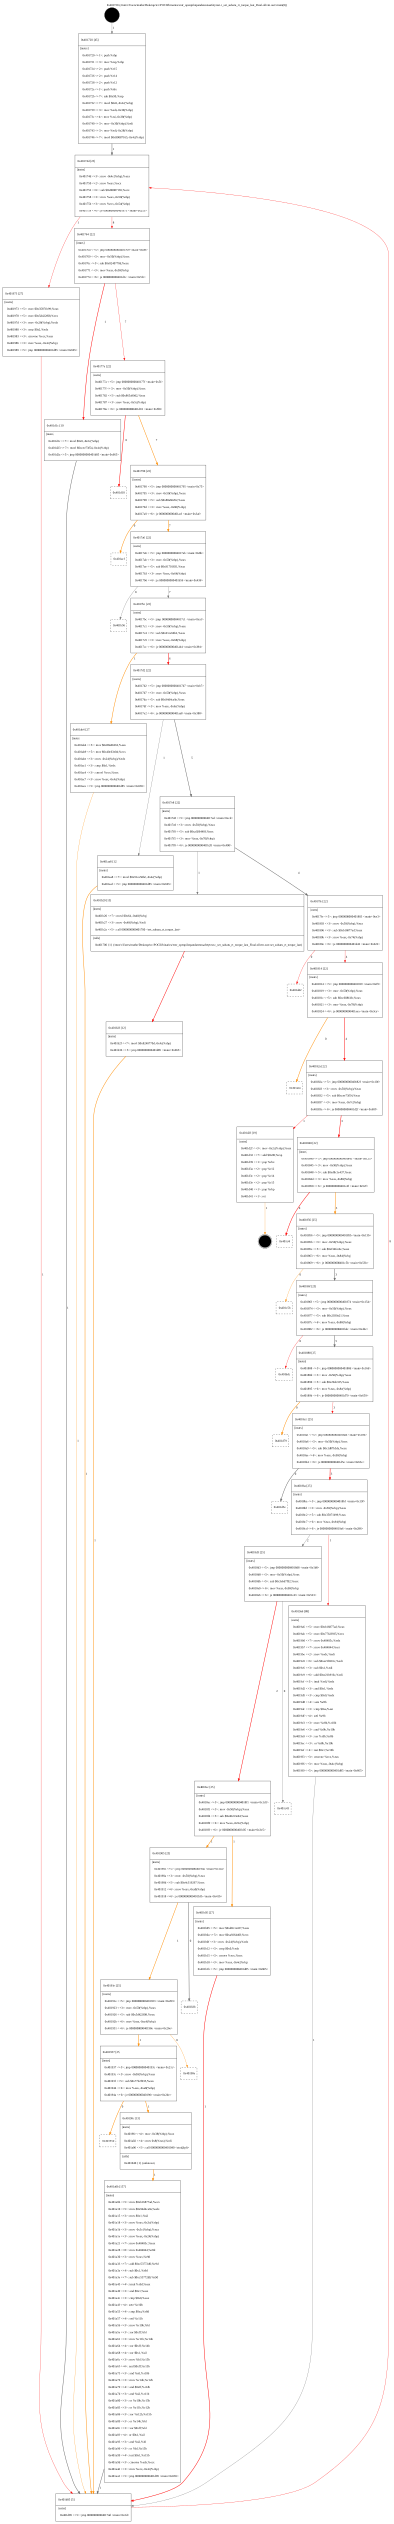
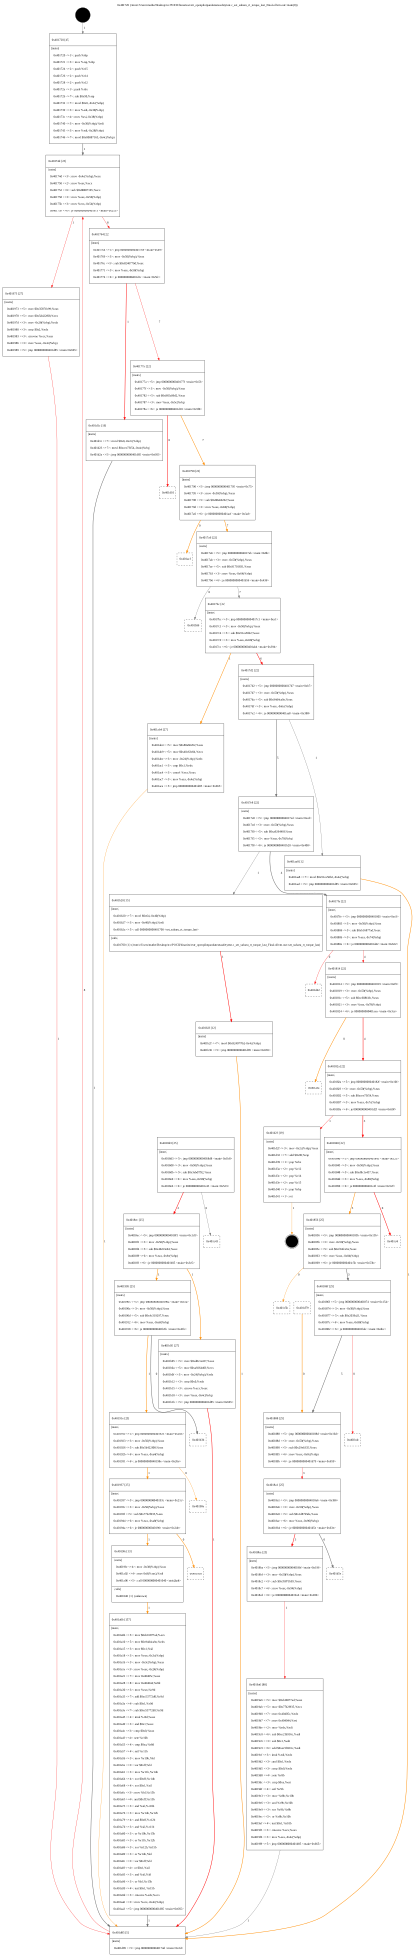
edge "0x401888 [25]" -> "0x401d79": reversed
edge "0x4018ba [25]" -> "0x4018d3 [25]": removed, label "2"
